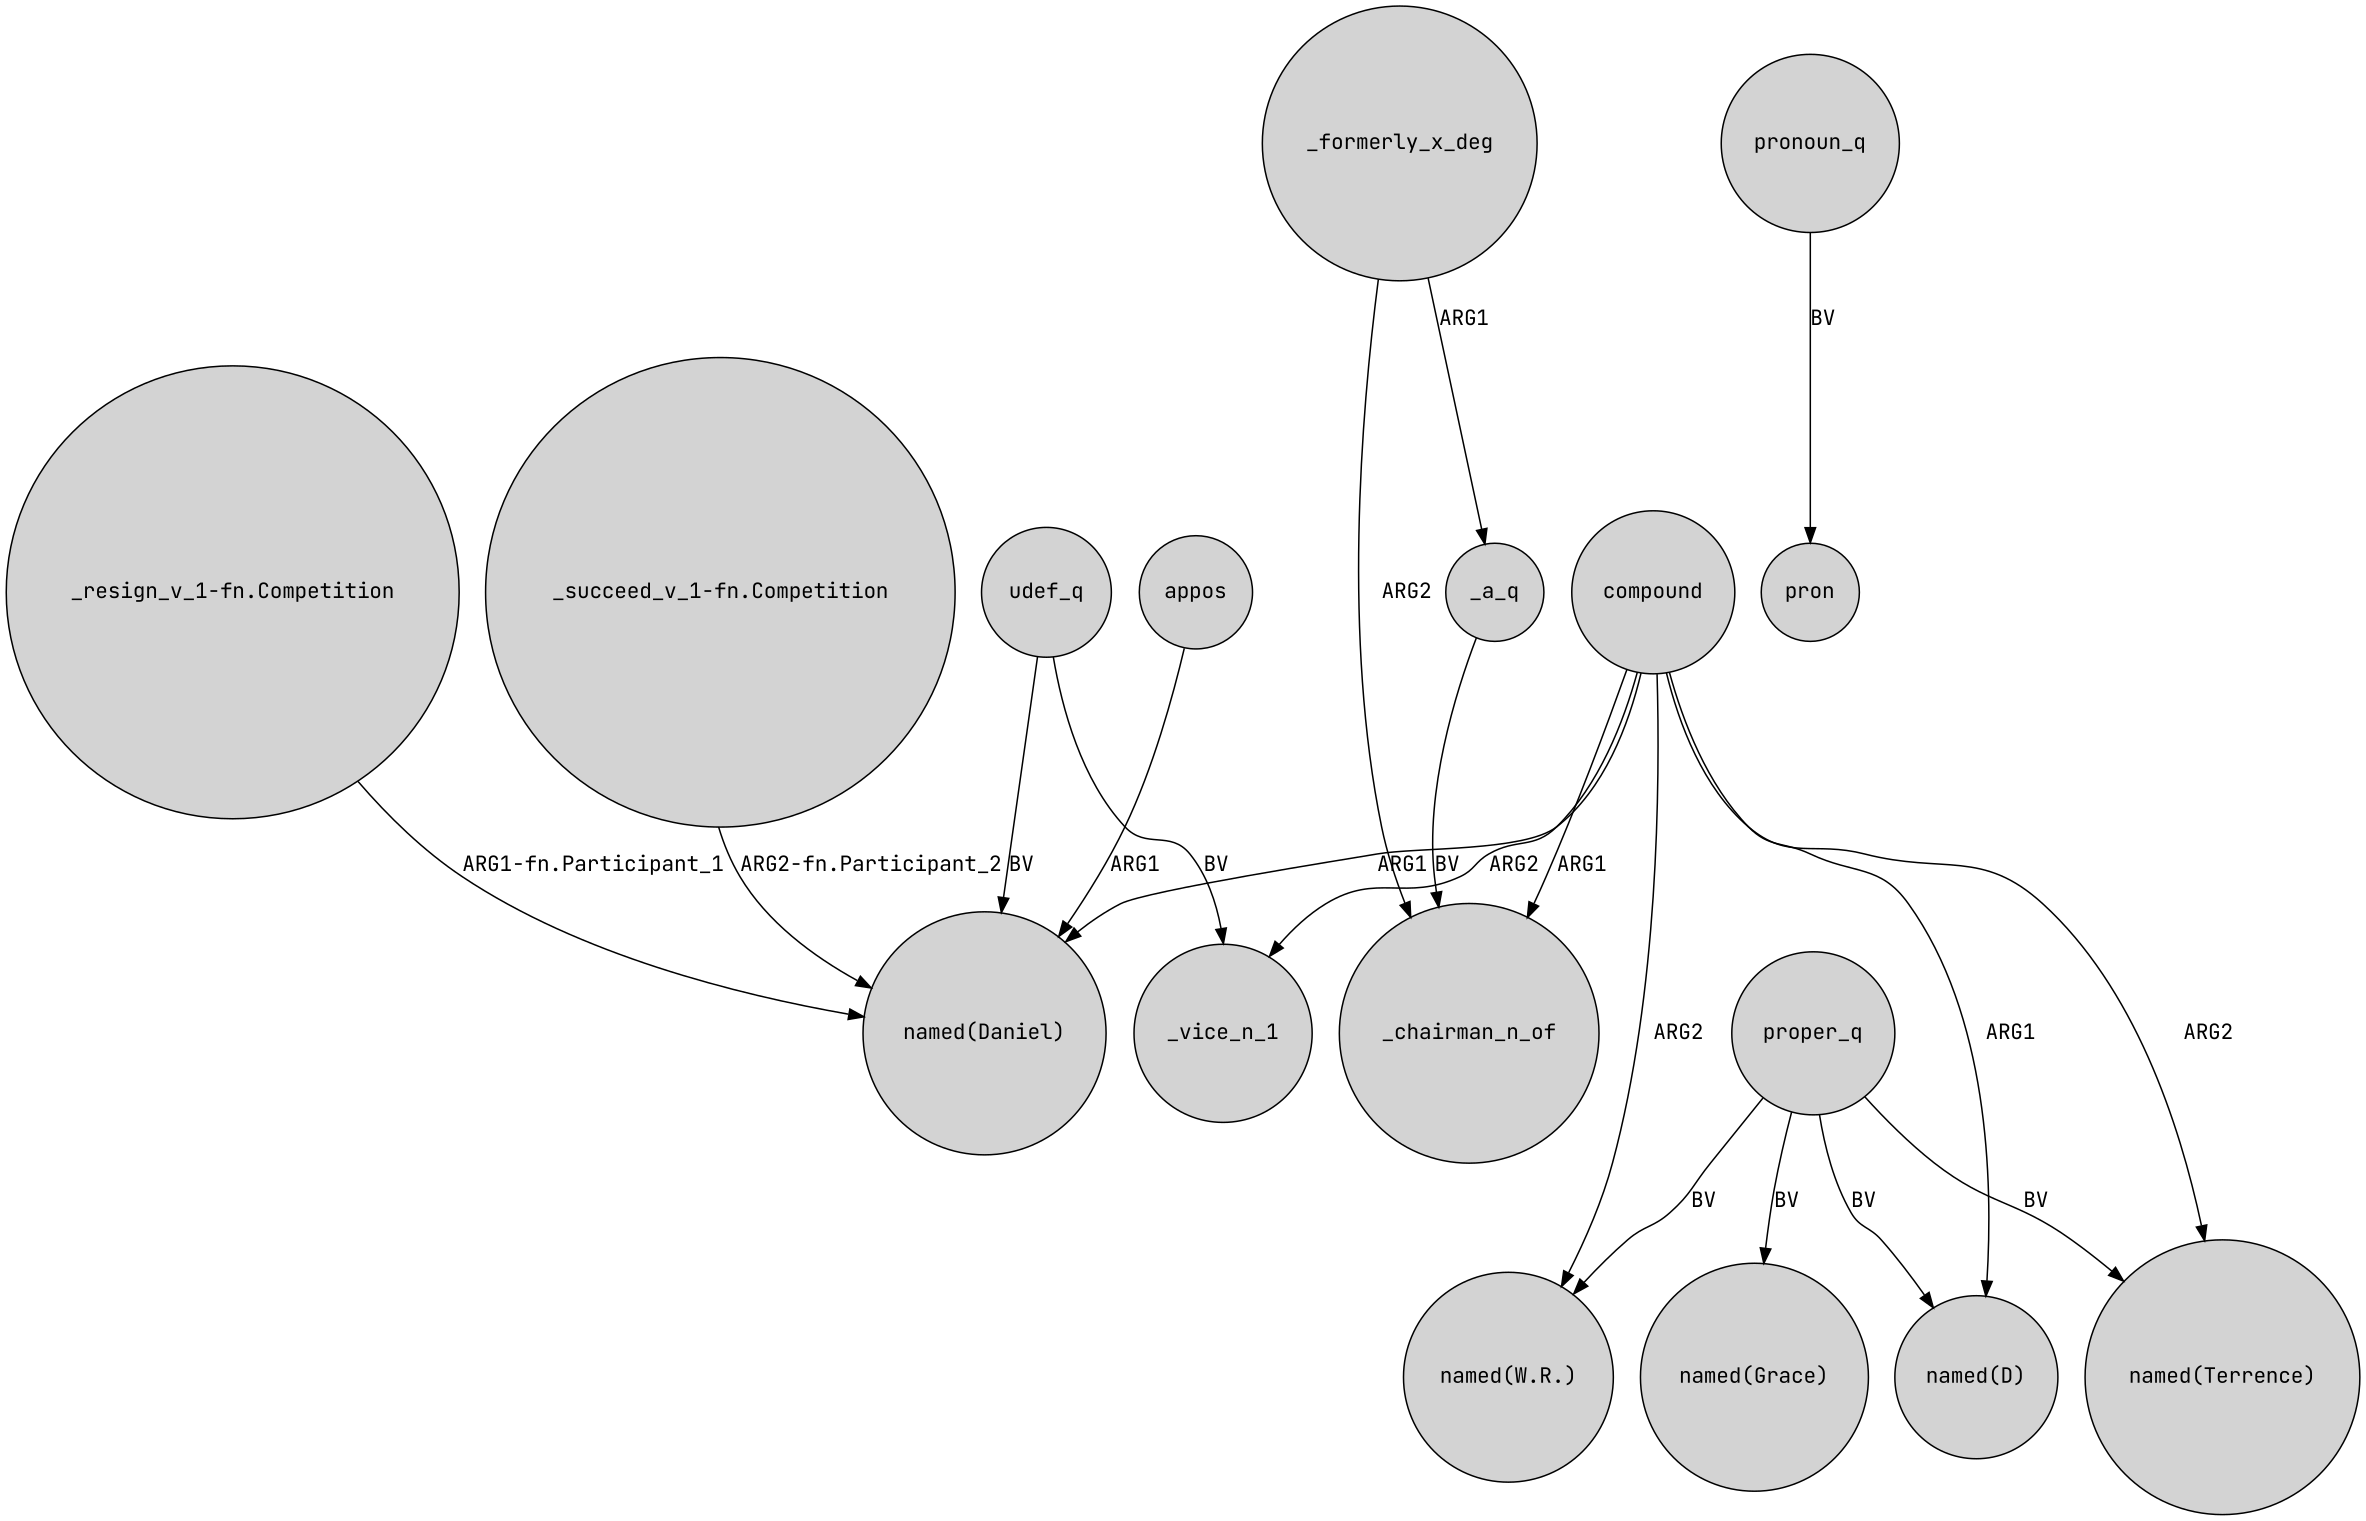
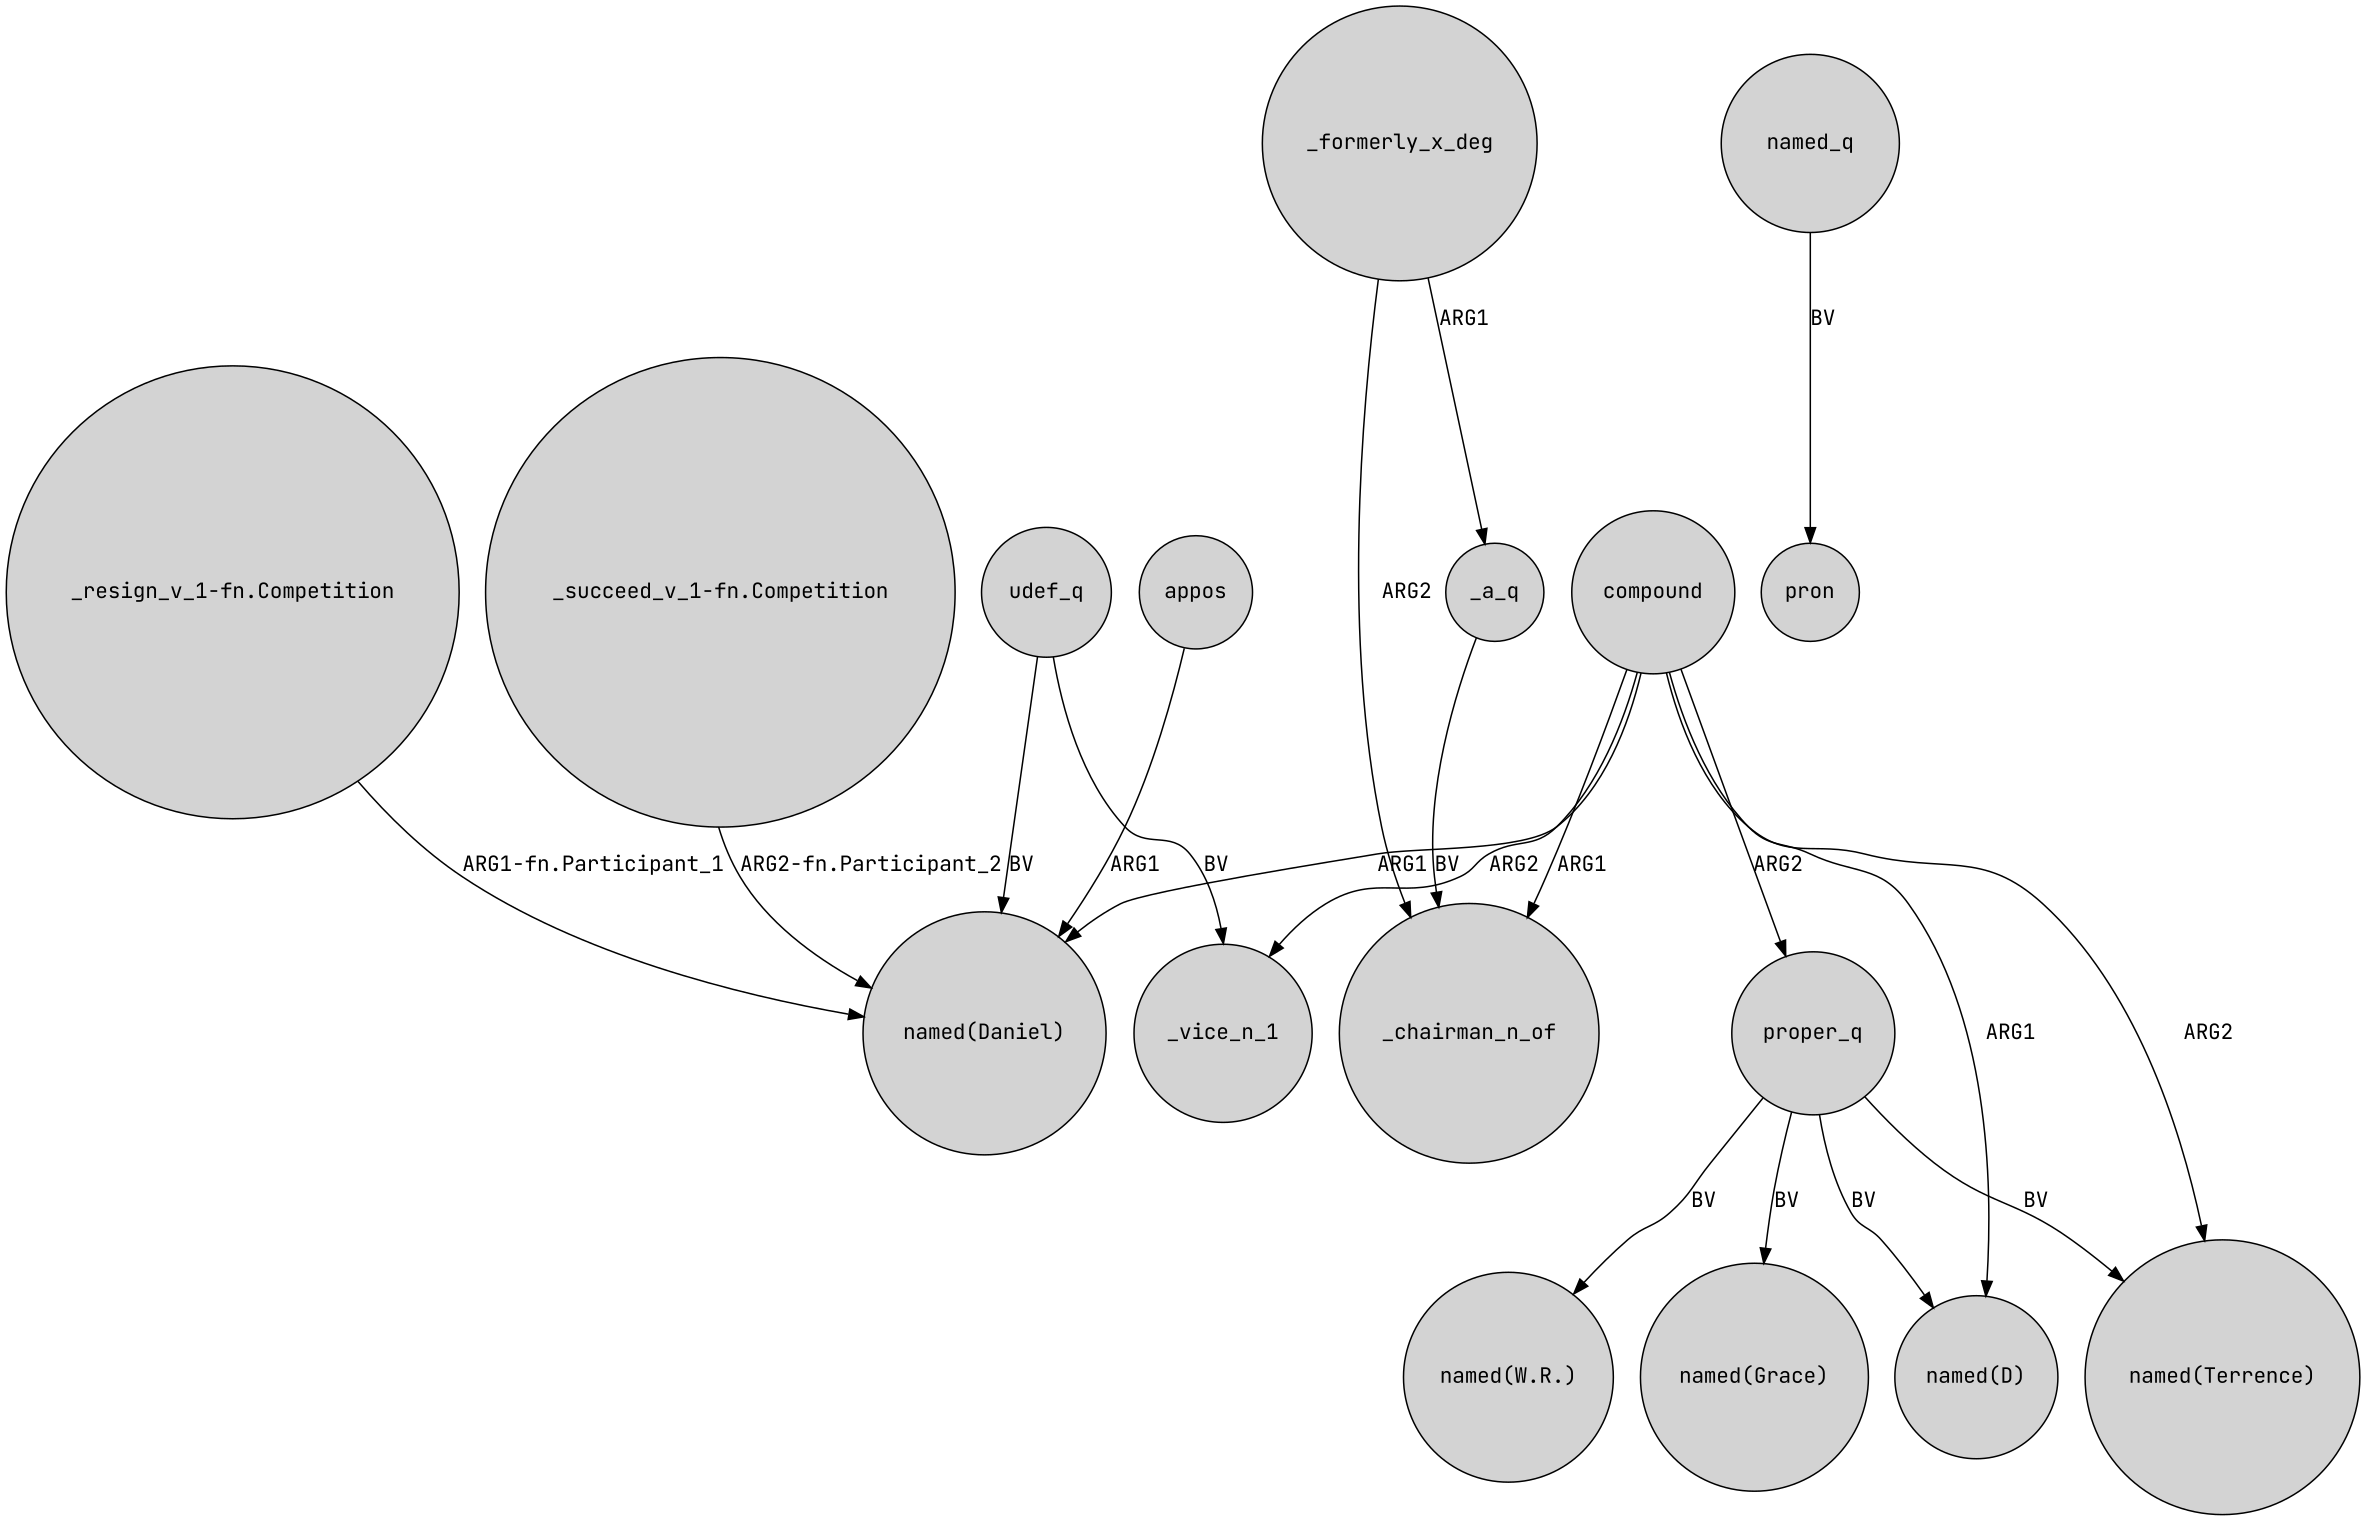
node "pronoun_q": label "pronoun_q" -> "named_q"
edge "compound" -> "named(W.R.)": now "compound" -> "proper_q"
